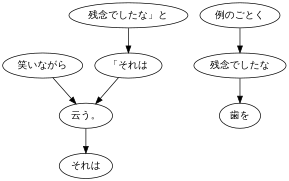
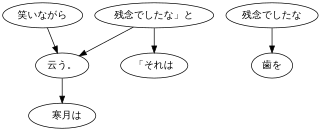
node "例のごとく": removed
edge "「それは" -> "云う。": now "残念でしたな」と" -> "云う。"
node "それは": label "それは" -> "寒月は"
